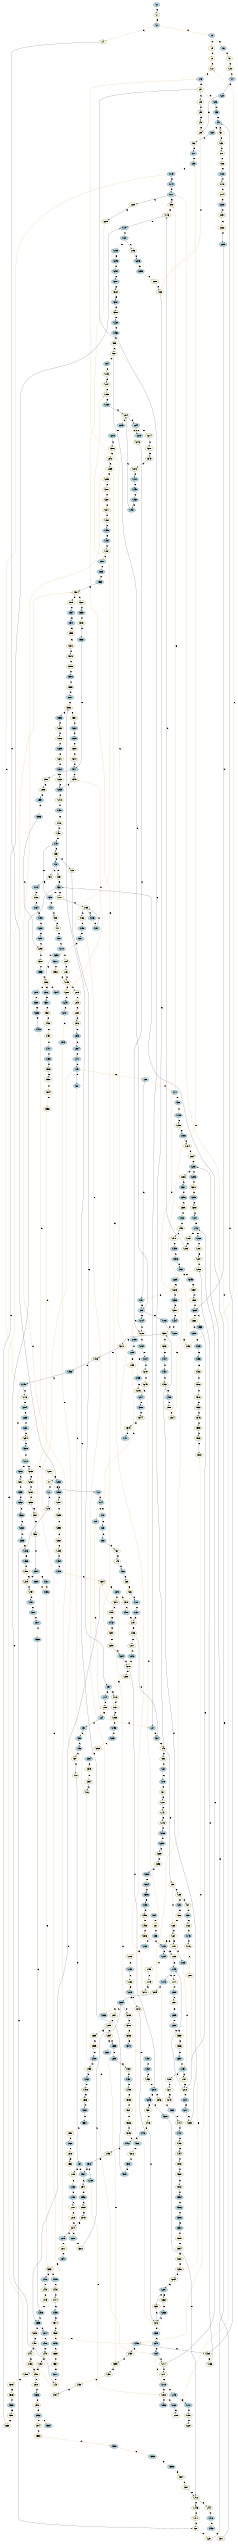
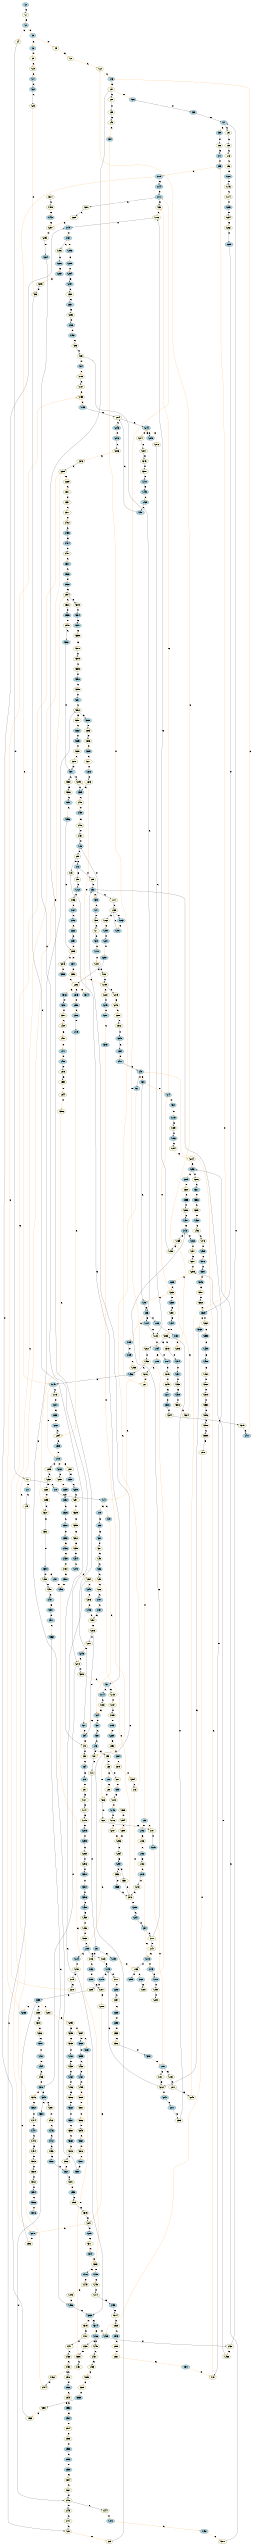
edge "S43" -> "S29": now "S43" -> "S54"
edge "S340" -> "S377": removed, label "T"
node "S584": removed
edge "S552" -> "S574": now "S564" -> "S574"
